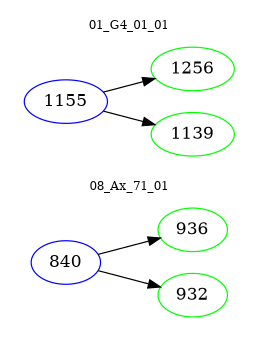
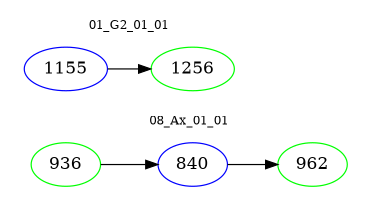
cluster "01_G4_01_01": label "01_G4_01_01" -> "01_G2_01_01"
node "1139": removed
cluster "08_Ax_71_01": label "08_Ax_71_01" -> "08_Ax_01_01"
edge "840" -> "936": reversed
node "932": label "932" -> "962"
